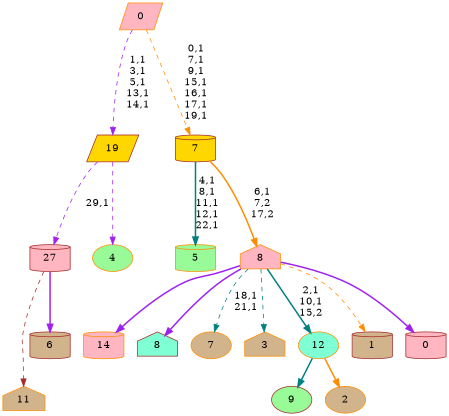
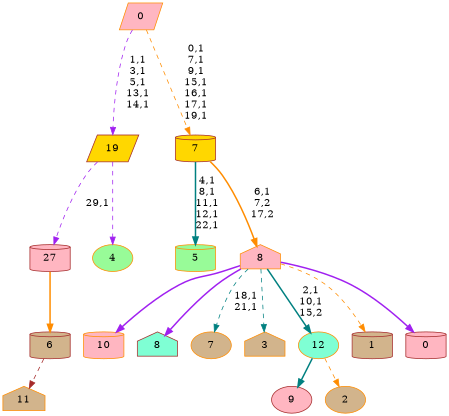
edge "27" -> "6": color purple -> darkorange
edge "27" -> "11": now "6" -> "11"
node "14": label "14" -> "10"
edge "12" -> "2": style bold -> dashed
node "9": fillcolor palegreen -> lightpink
